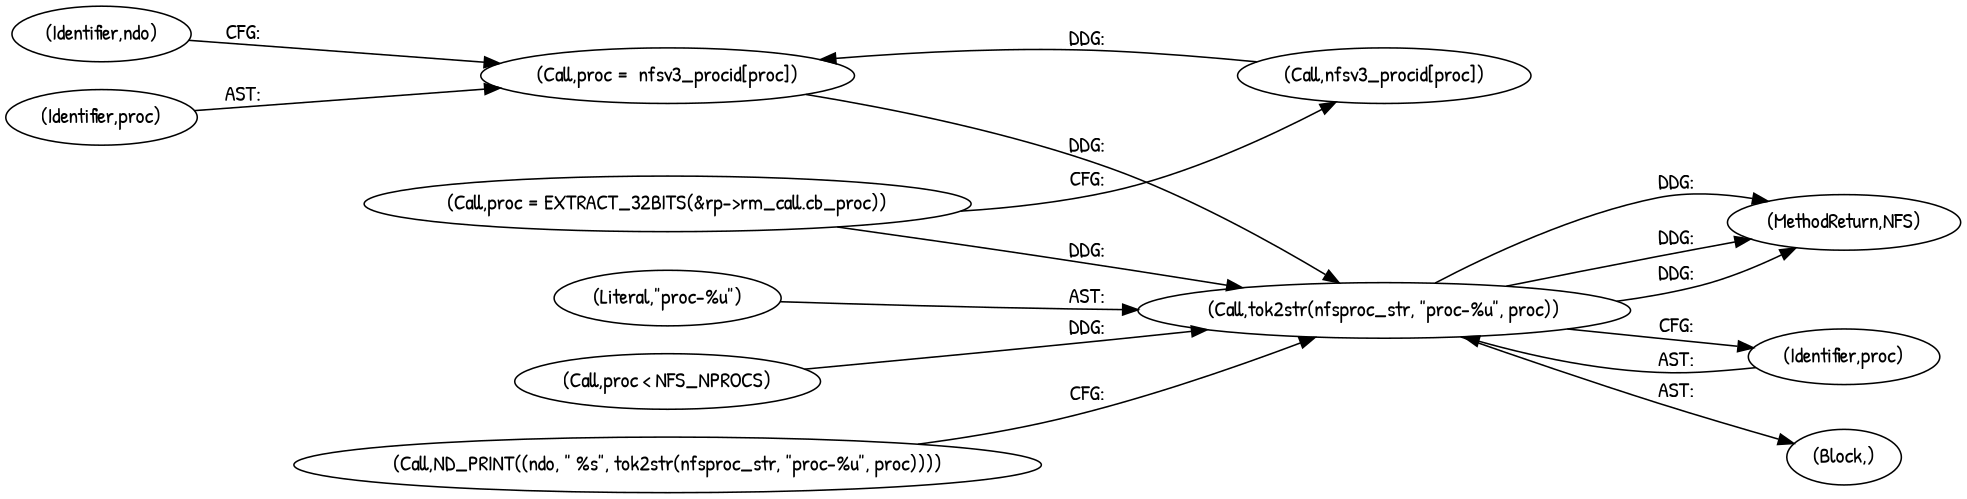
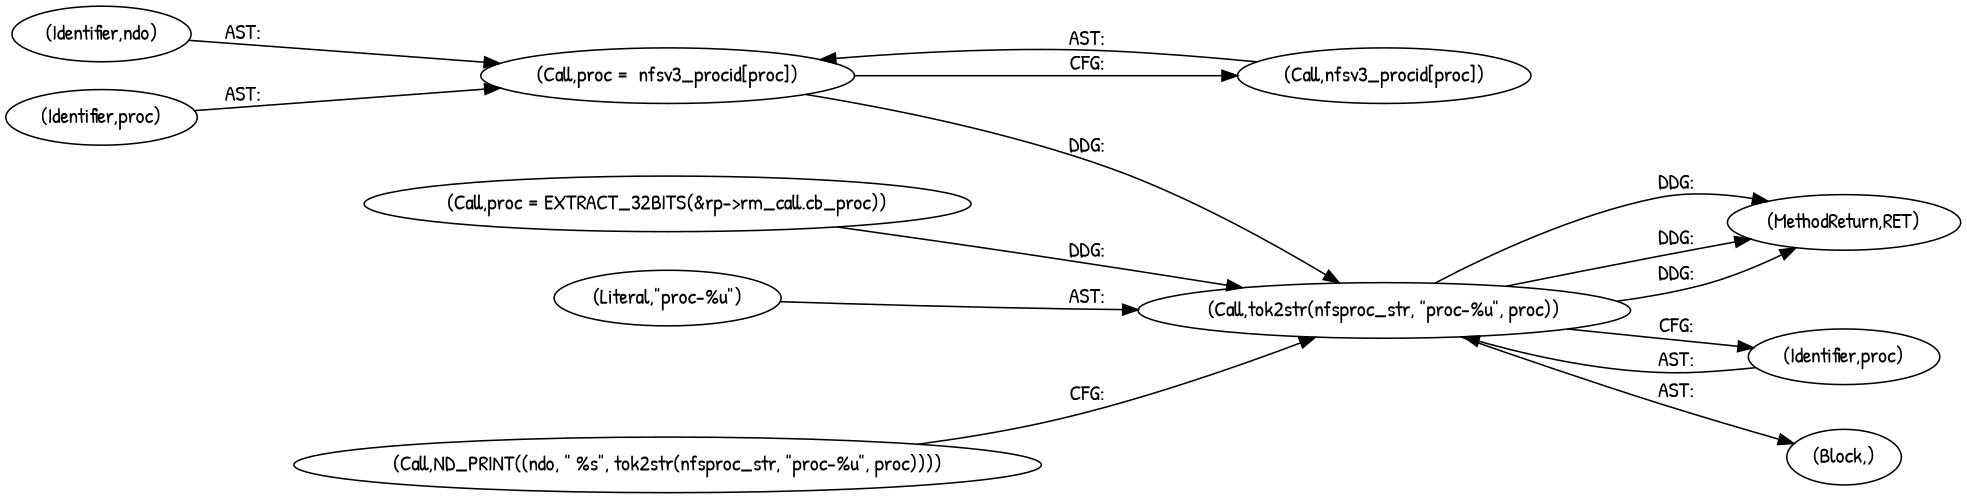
edge "(Identifier,ndo)" -> "(Call,proc =  nfsv3_procid[proc])": label "CFG: " -> "AST: "
edge "(Call,nfsv3_procid[proc])" -> "(Call,proc =  nfsv3_procid[proc])": label "DDG: " -> "AST: "
edge "(Call,proc = EXTRACT_32BITS(&rp->rm_call.cb_proc))" -> "(Call,nfsv3_procid[proc])": now "(Call,proc =  nfsv3_procid[proc])" -> "(Call,nfsv3_procid[proc])"
node "(MethodReturn,NFS)": label "(MethodReturn,NFS)" -> "(MethodReturn,RET)"
node "(Call,proc < NFS_NPROCS)": removed
